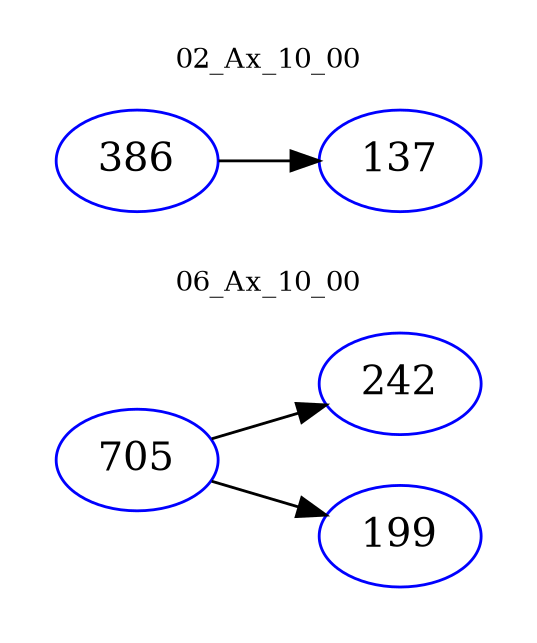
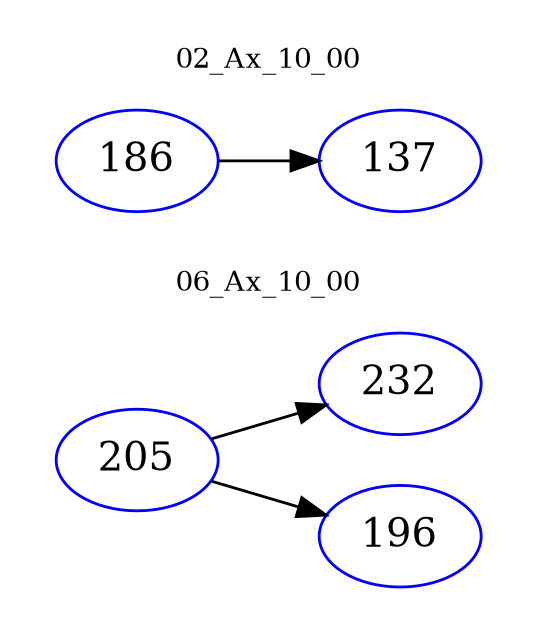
node "386": label "386" -> "186"
node "242": label "242" -> "232"
node "705": label "705" -> "205"
node "199": label "199" -> "196"
